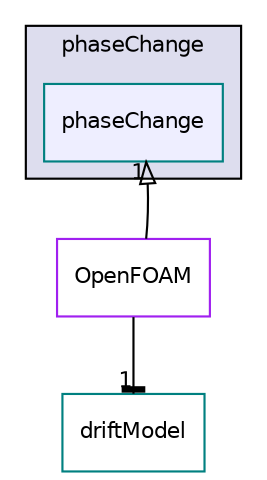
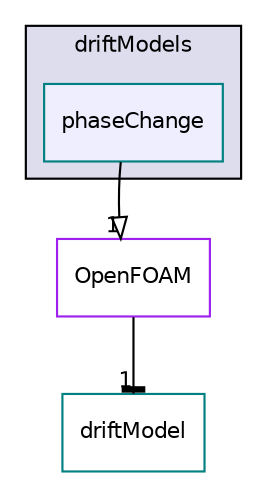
cluster "phaseChange": label "phaseChange" -> "driftModels"
edge "OpenFOAM" -> "phaseChange": reversed
